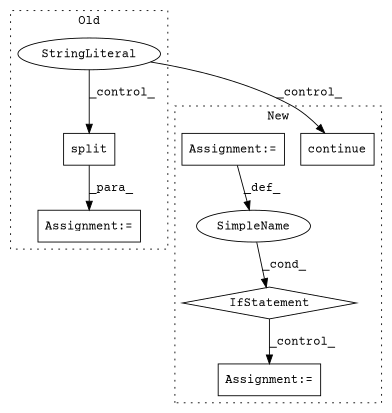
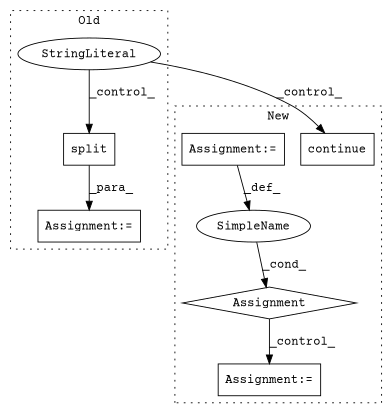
node "IfStatement": label "IfStatement" -> "Assignment"
